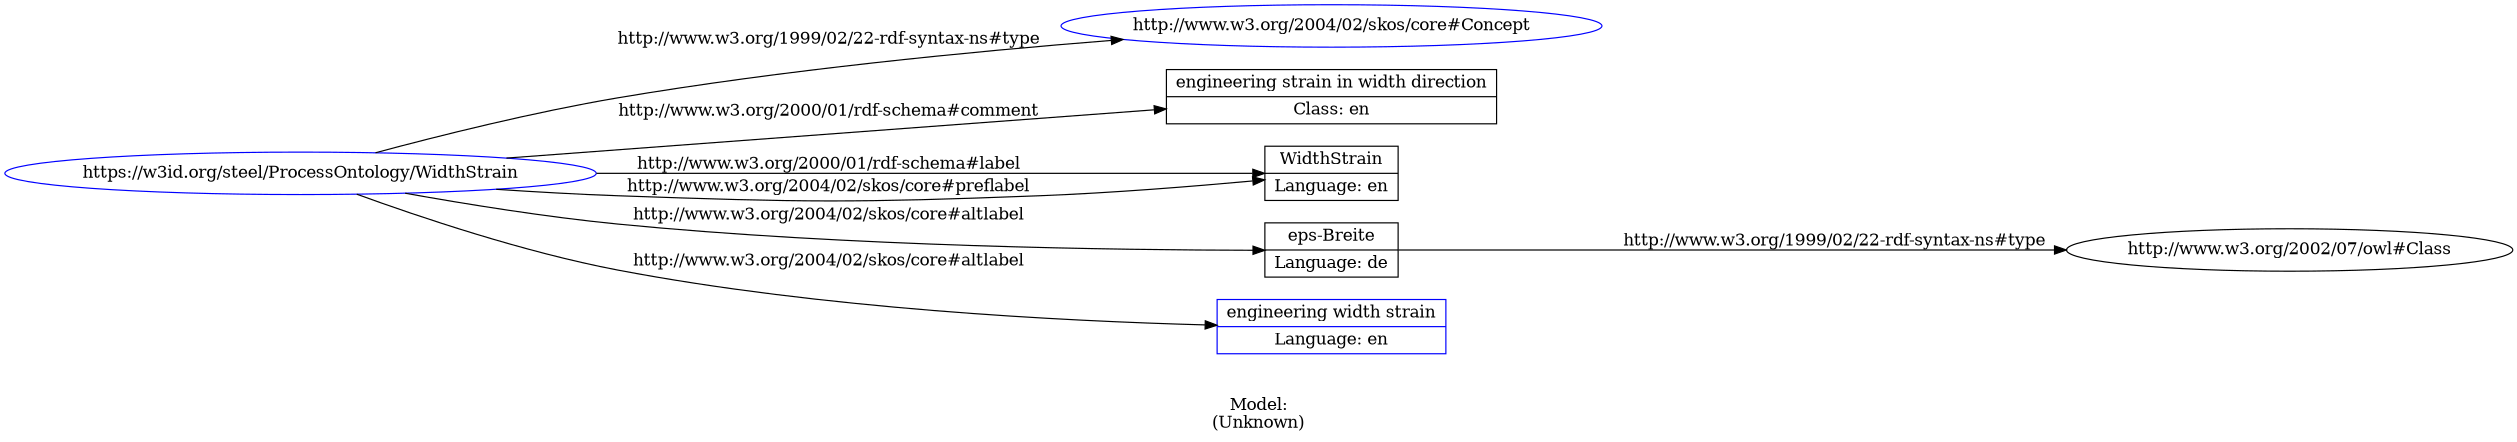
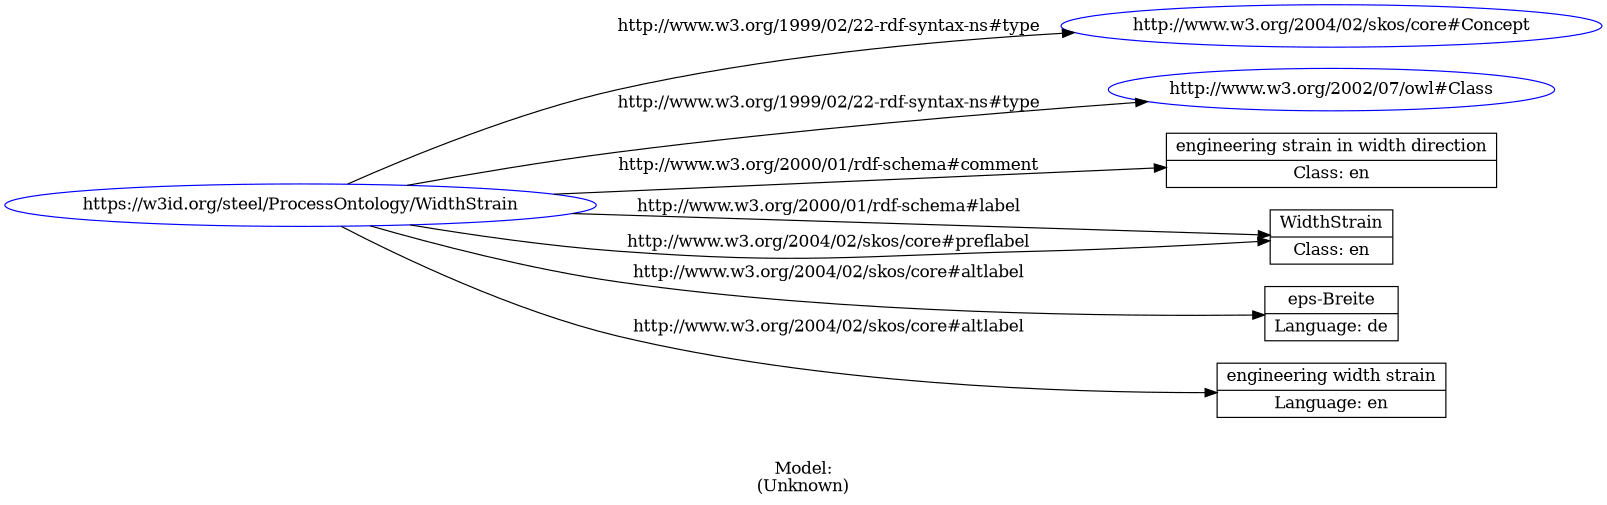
node "WidthStrain": text "Language: en" -> "Class: en"
edge "eps-Breite" -> "http://www.w3.org/2002/07/owl#Class": now "https://w3id.org/steel/ProcessOntology/WidthStrain" -> "http://www.w3.org/2002/07/owl#Class"
node "http://www.w3.org/2002/07/owl#Class": color black -> blue
node "engineering width strain": color blue -> black
